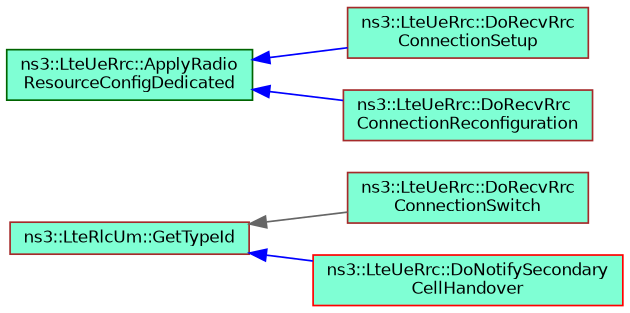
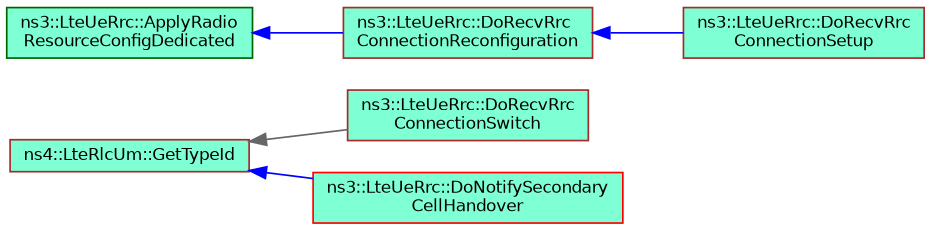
edge "ns3::LteUeRrc::DoRecvRrc ConnectionSetup" -> "ns3::LteUeRrc::ApplyRadio ResourceConfigDedicated": now "ns3::LteUeRrc::DoRecvRrc ConnectionSetup" -> "ns3::LteUeRrc::DoRecvRrc ConnectionReconfiguration"
node "ns3::LteRlcUm::GetTypeId": label "ns3::LteRlcUm::GetTypeId" -> "ns4::LteRlcUm::GetTypeId"
